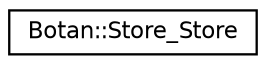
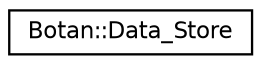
node "Botan::Store_Store": label "Botan::Store_Store" -> "Botan::Data_Store"
